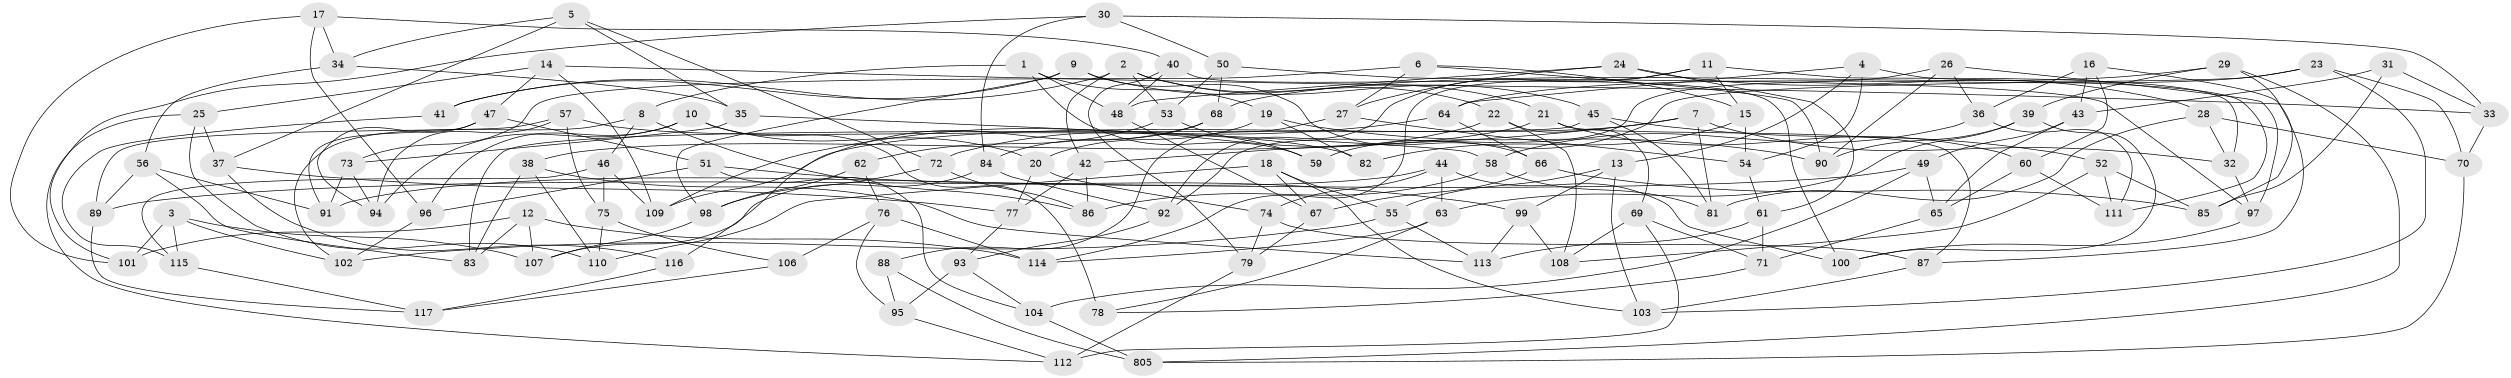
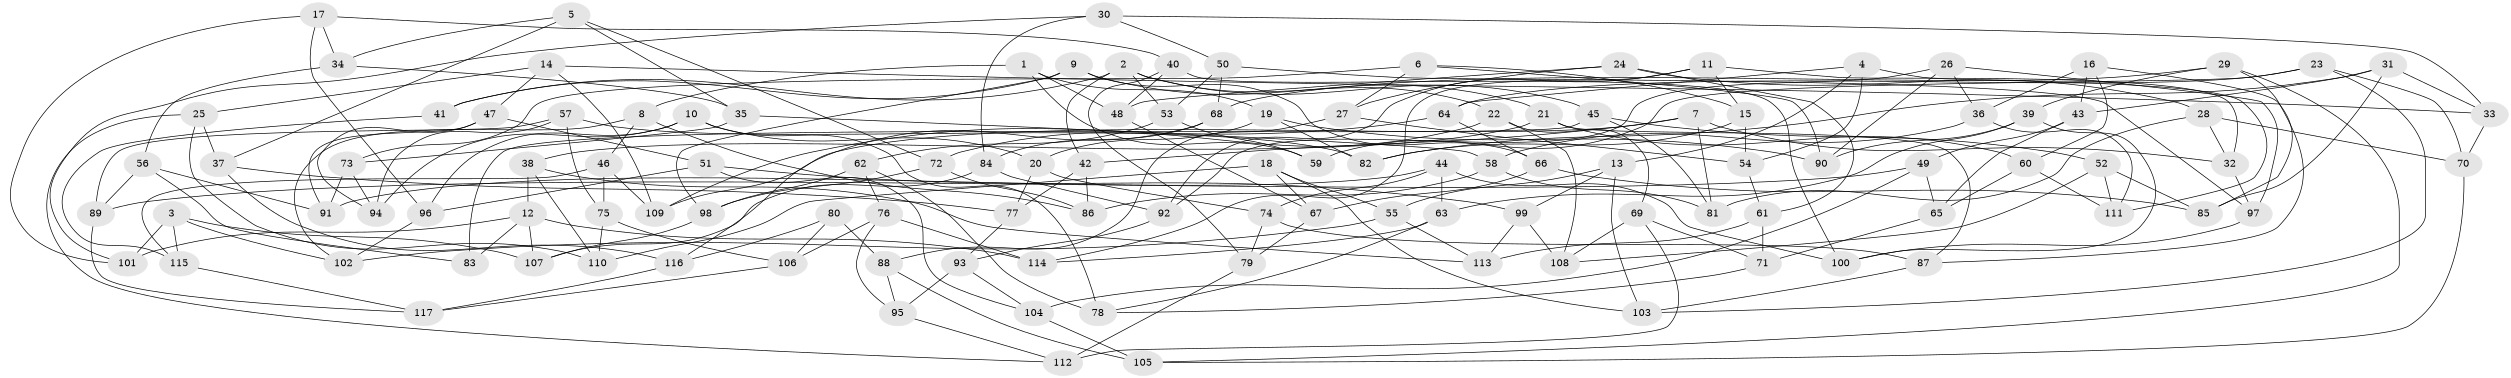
edge "31" -- "82": added
edge "38" -- "83": now "38" -- "12"
node "80": added
edge "62" -- "78": added
node "805": label "805" -> "105"
